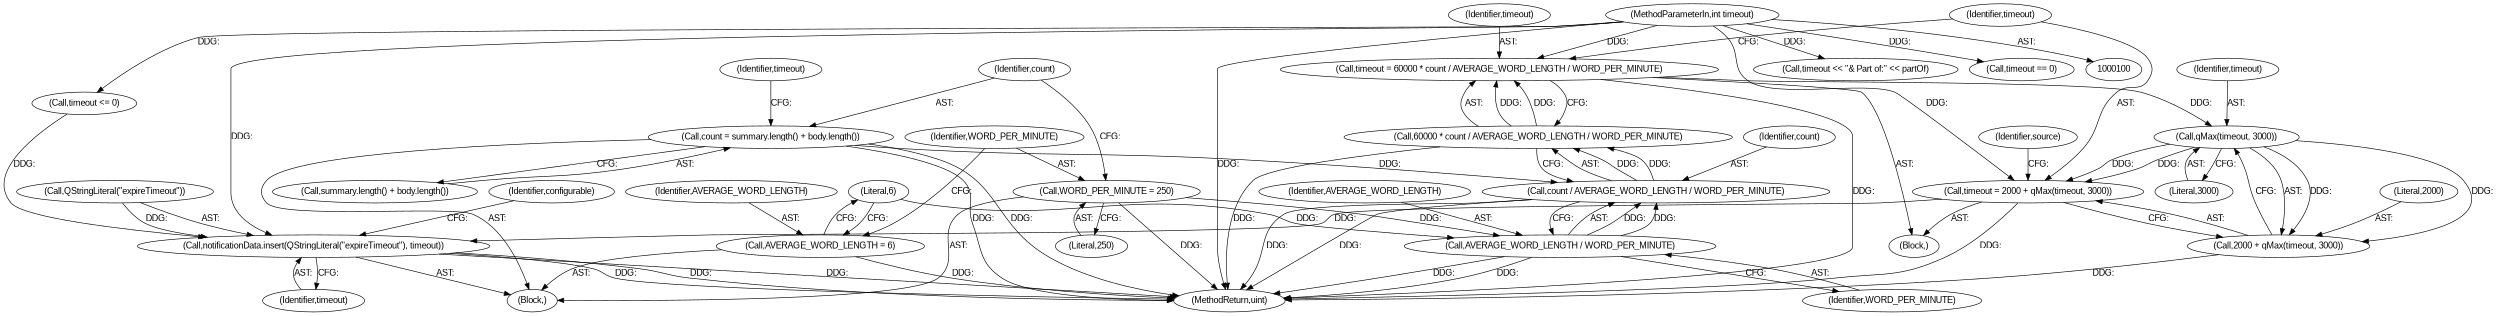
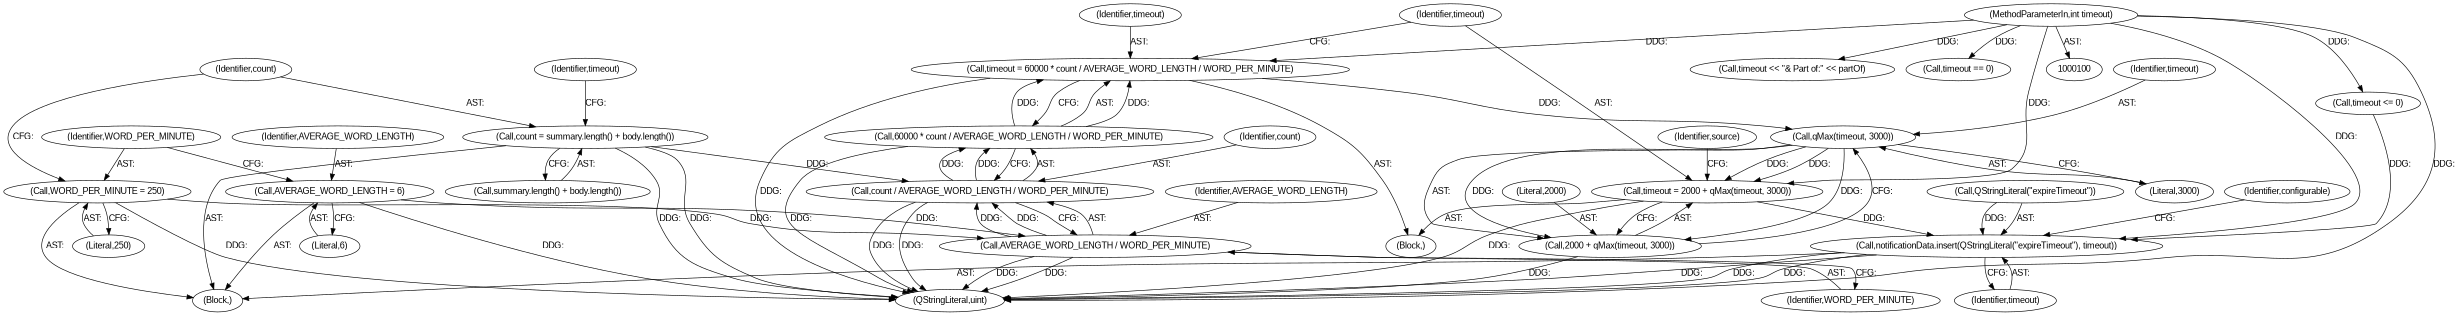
edge "(Literal,6)" -> "(Call,AVERAGE_WORD_LENGTH / WORD_PER_MINUTE)": now "(Call,AVERAGE_WORD_LENGTH = 6)" -> "(Call,AVERAGE_WORD_LENGTH / WORD_PER_MINUTE)"
edge "(Literal,6)" -> "(Call,AVERAGE_WORD_LENGTH = 6)": label "CFG: " -> "AST: "
node "(MethodReturn,uint)": label "(MethodReturn,uint)" -> "(QStringLiteral,uint)"
